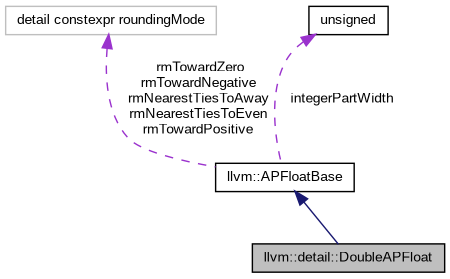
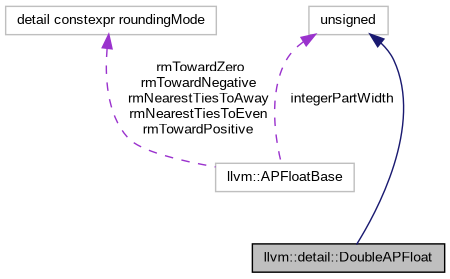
node "unsigned": color black -> grey75
node "llvm::APFloatBase": color black -> grey75
edge "llvm::detail::DoubleAPFloat" -> "llvm::APFloatBase": now "llvm::detail::DoubleAPFloat" -> "unsigned"
